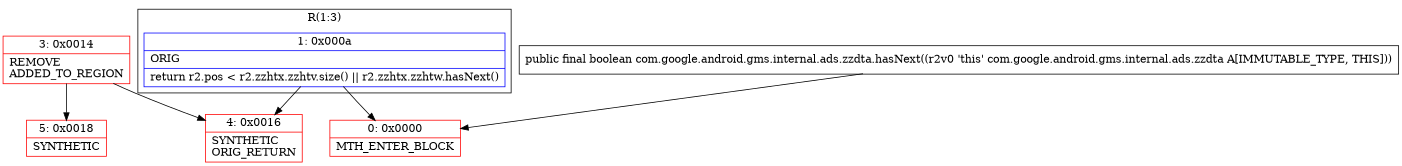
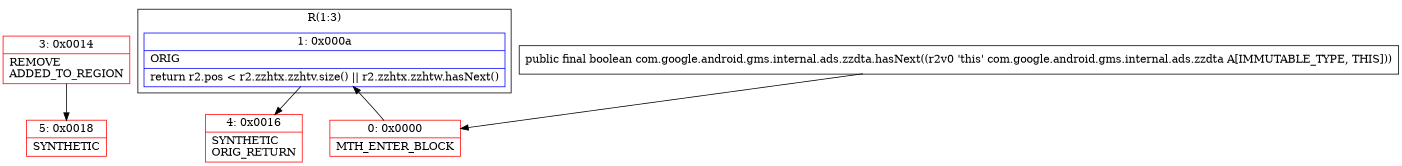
edge "3: 0x0014" -> "4: 0x0016": removed
edge "1: 0x000a" -> "0: 0x0000": reversed
